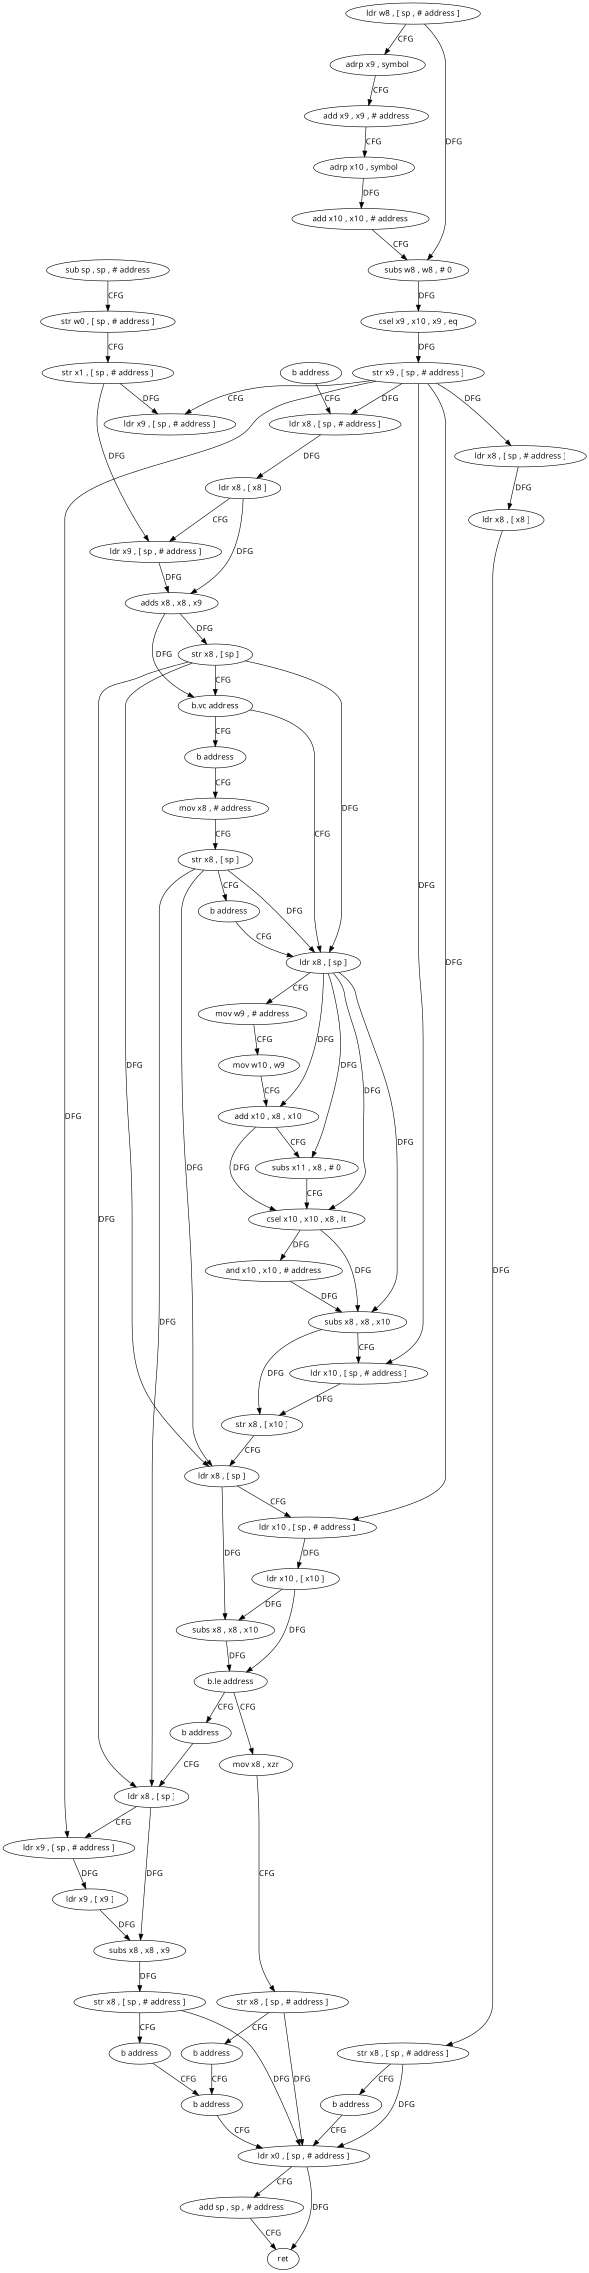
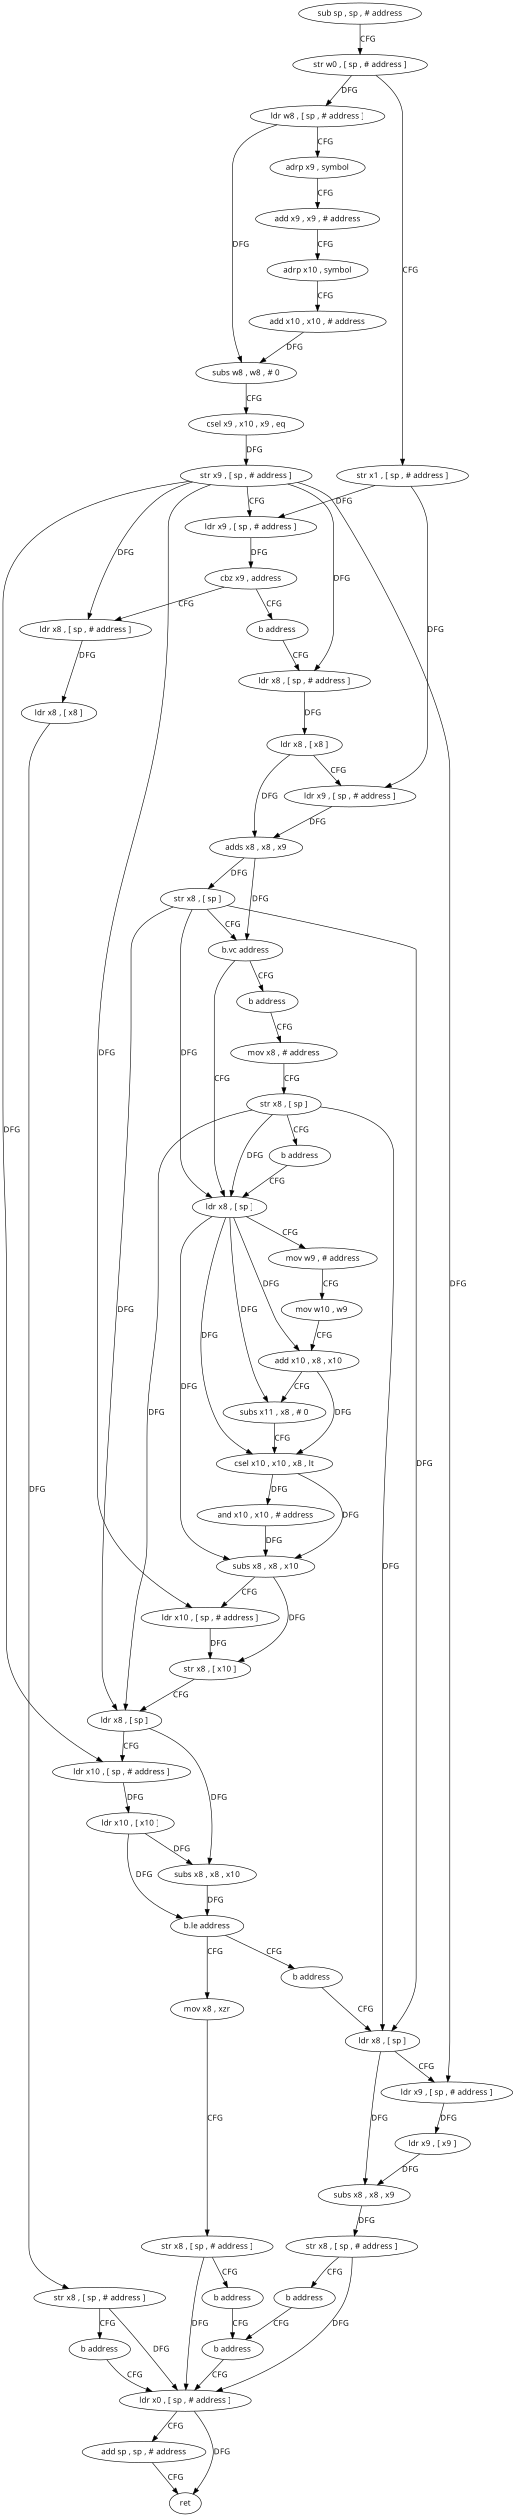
edge "str w0 , [ sp , # address ]" -> "ldr w8 , [ sp , # address ]": added, label "DFG"
edge "adrp x10 , symbol" -> "add x10 , x10 , # address": label "DFG" -> "CFG"
edge "add x10 , x10 , # address" -> "subs w8 , w8 , # 0": label "CFG" -> "DFG"
edge "subs w8 , w8 , # 0" -> "csel x9 , x10 , x9 , eq": label "DFG" -> "CFG"
node "cbz x9 , address": added
